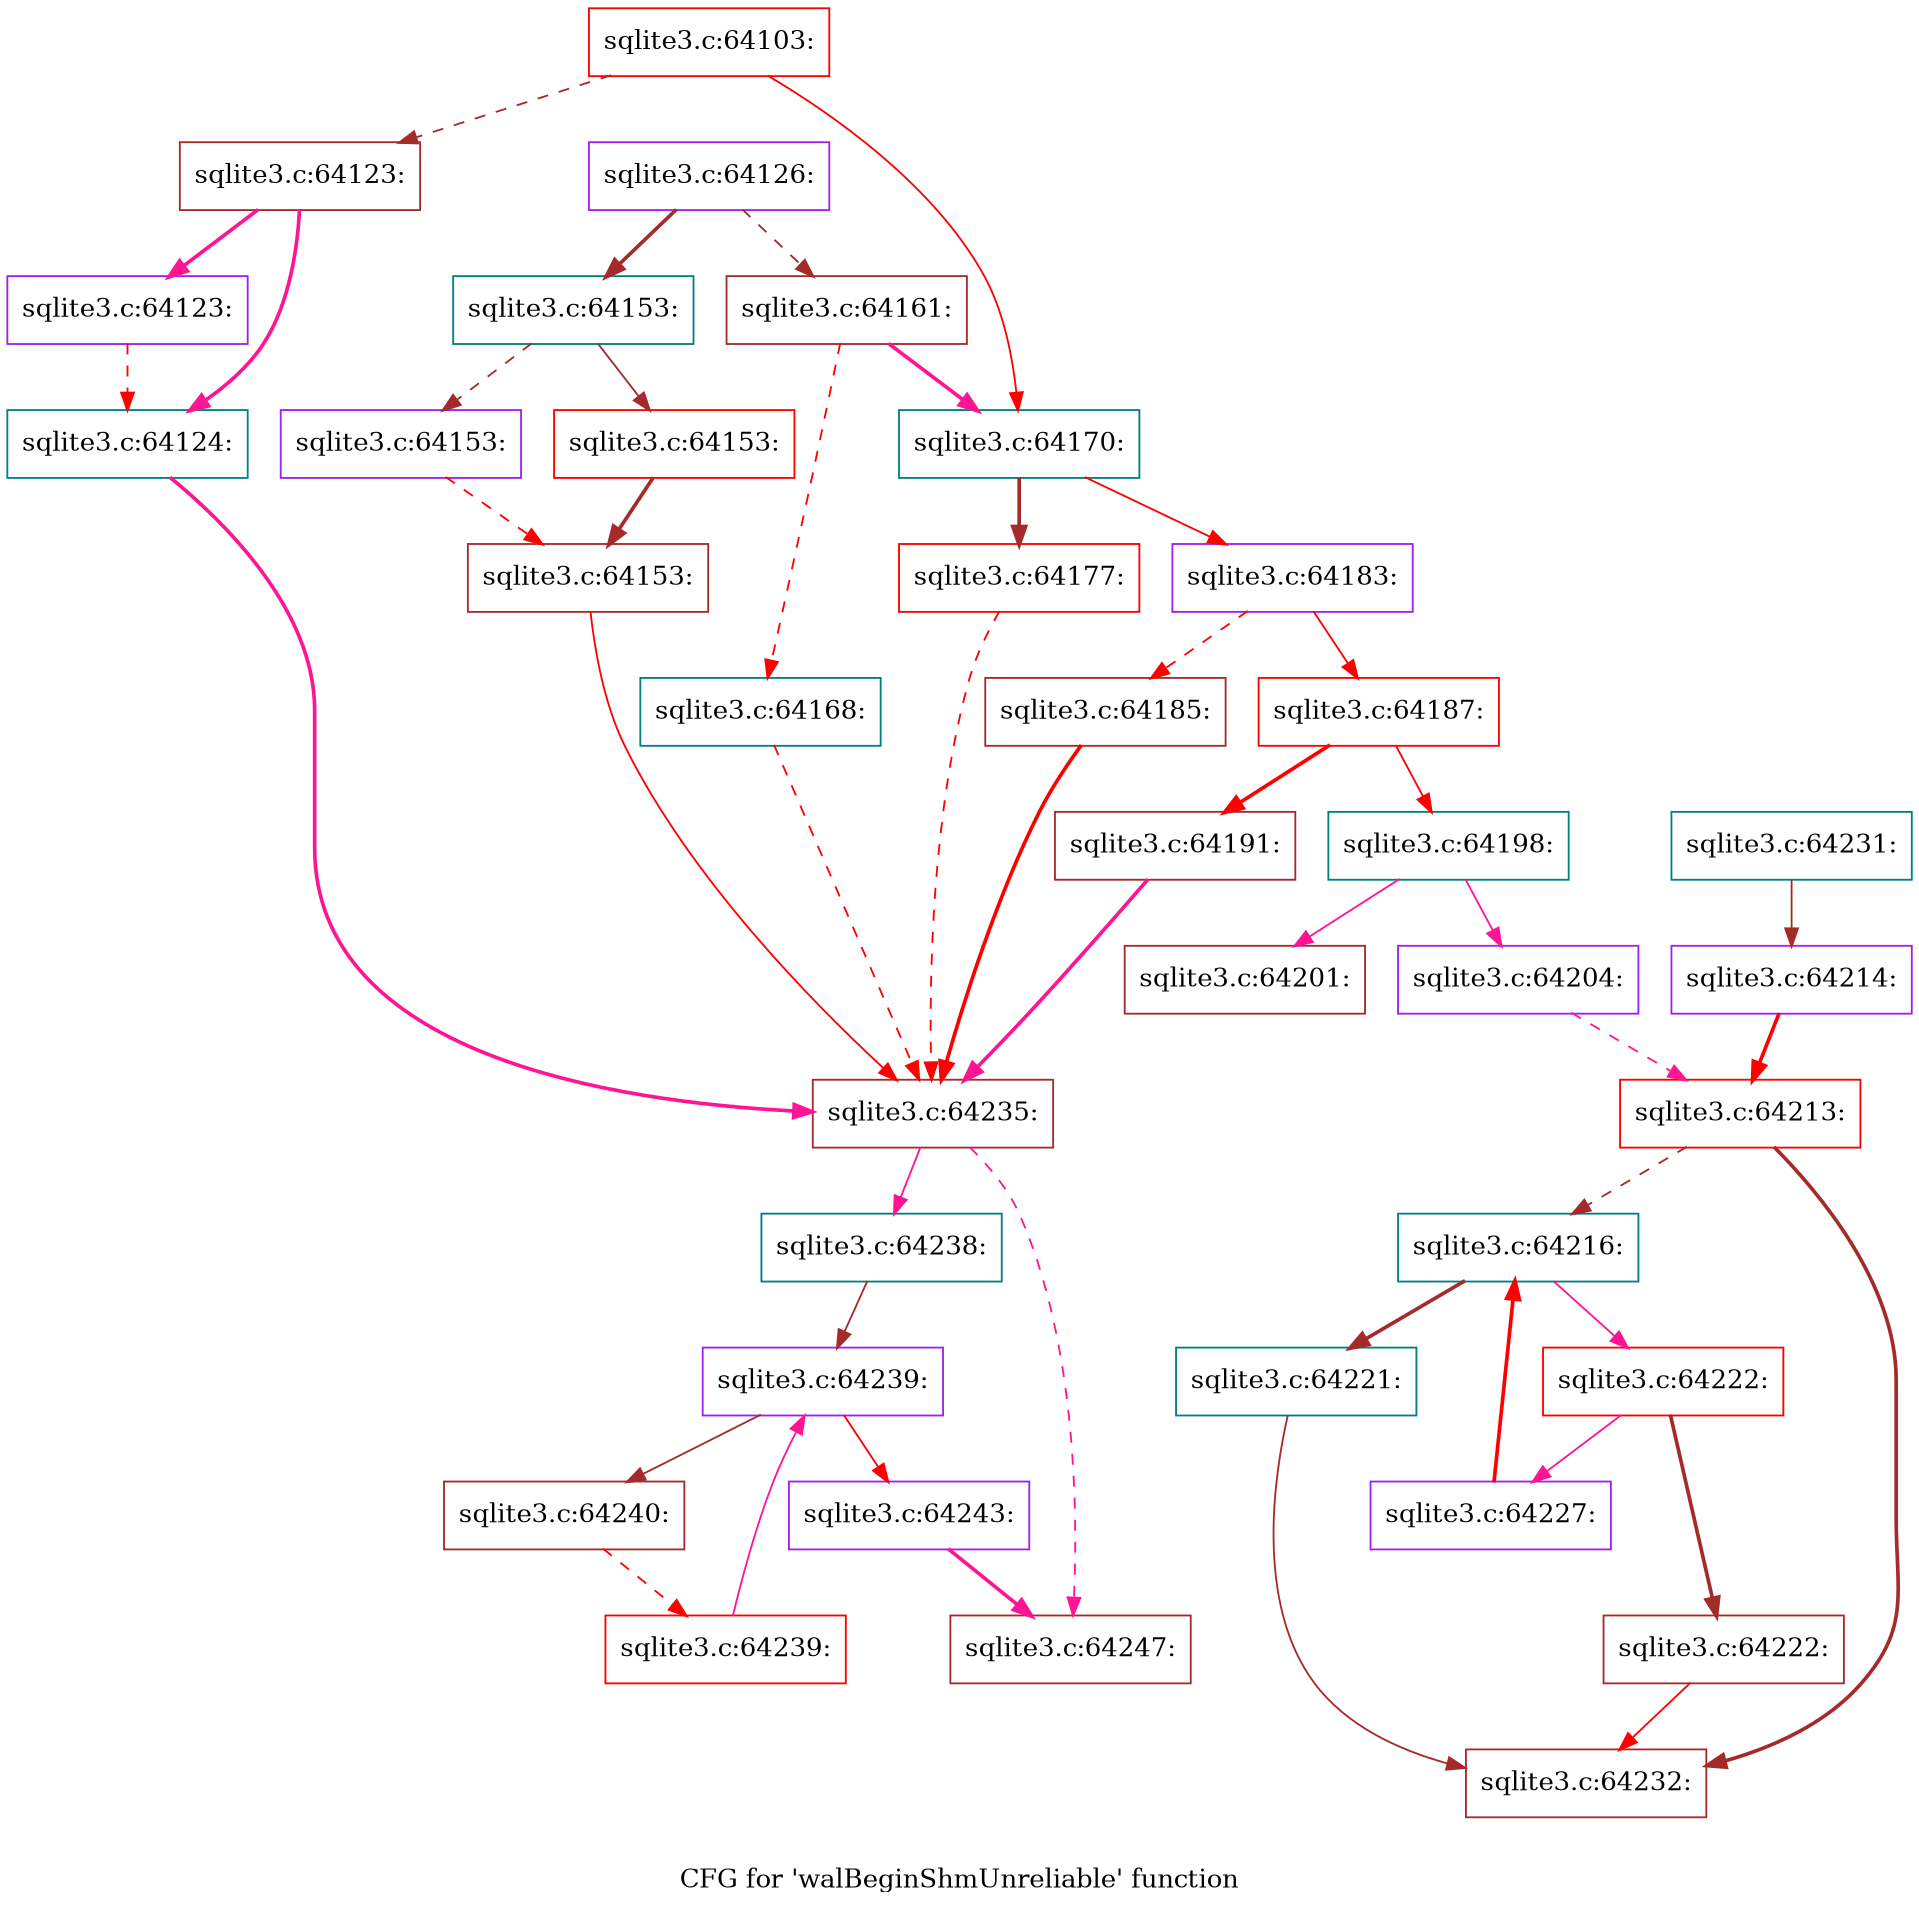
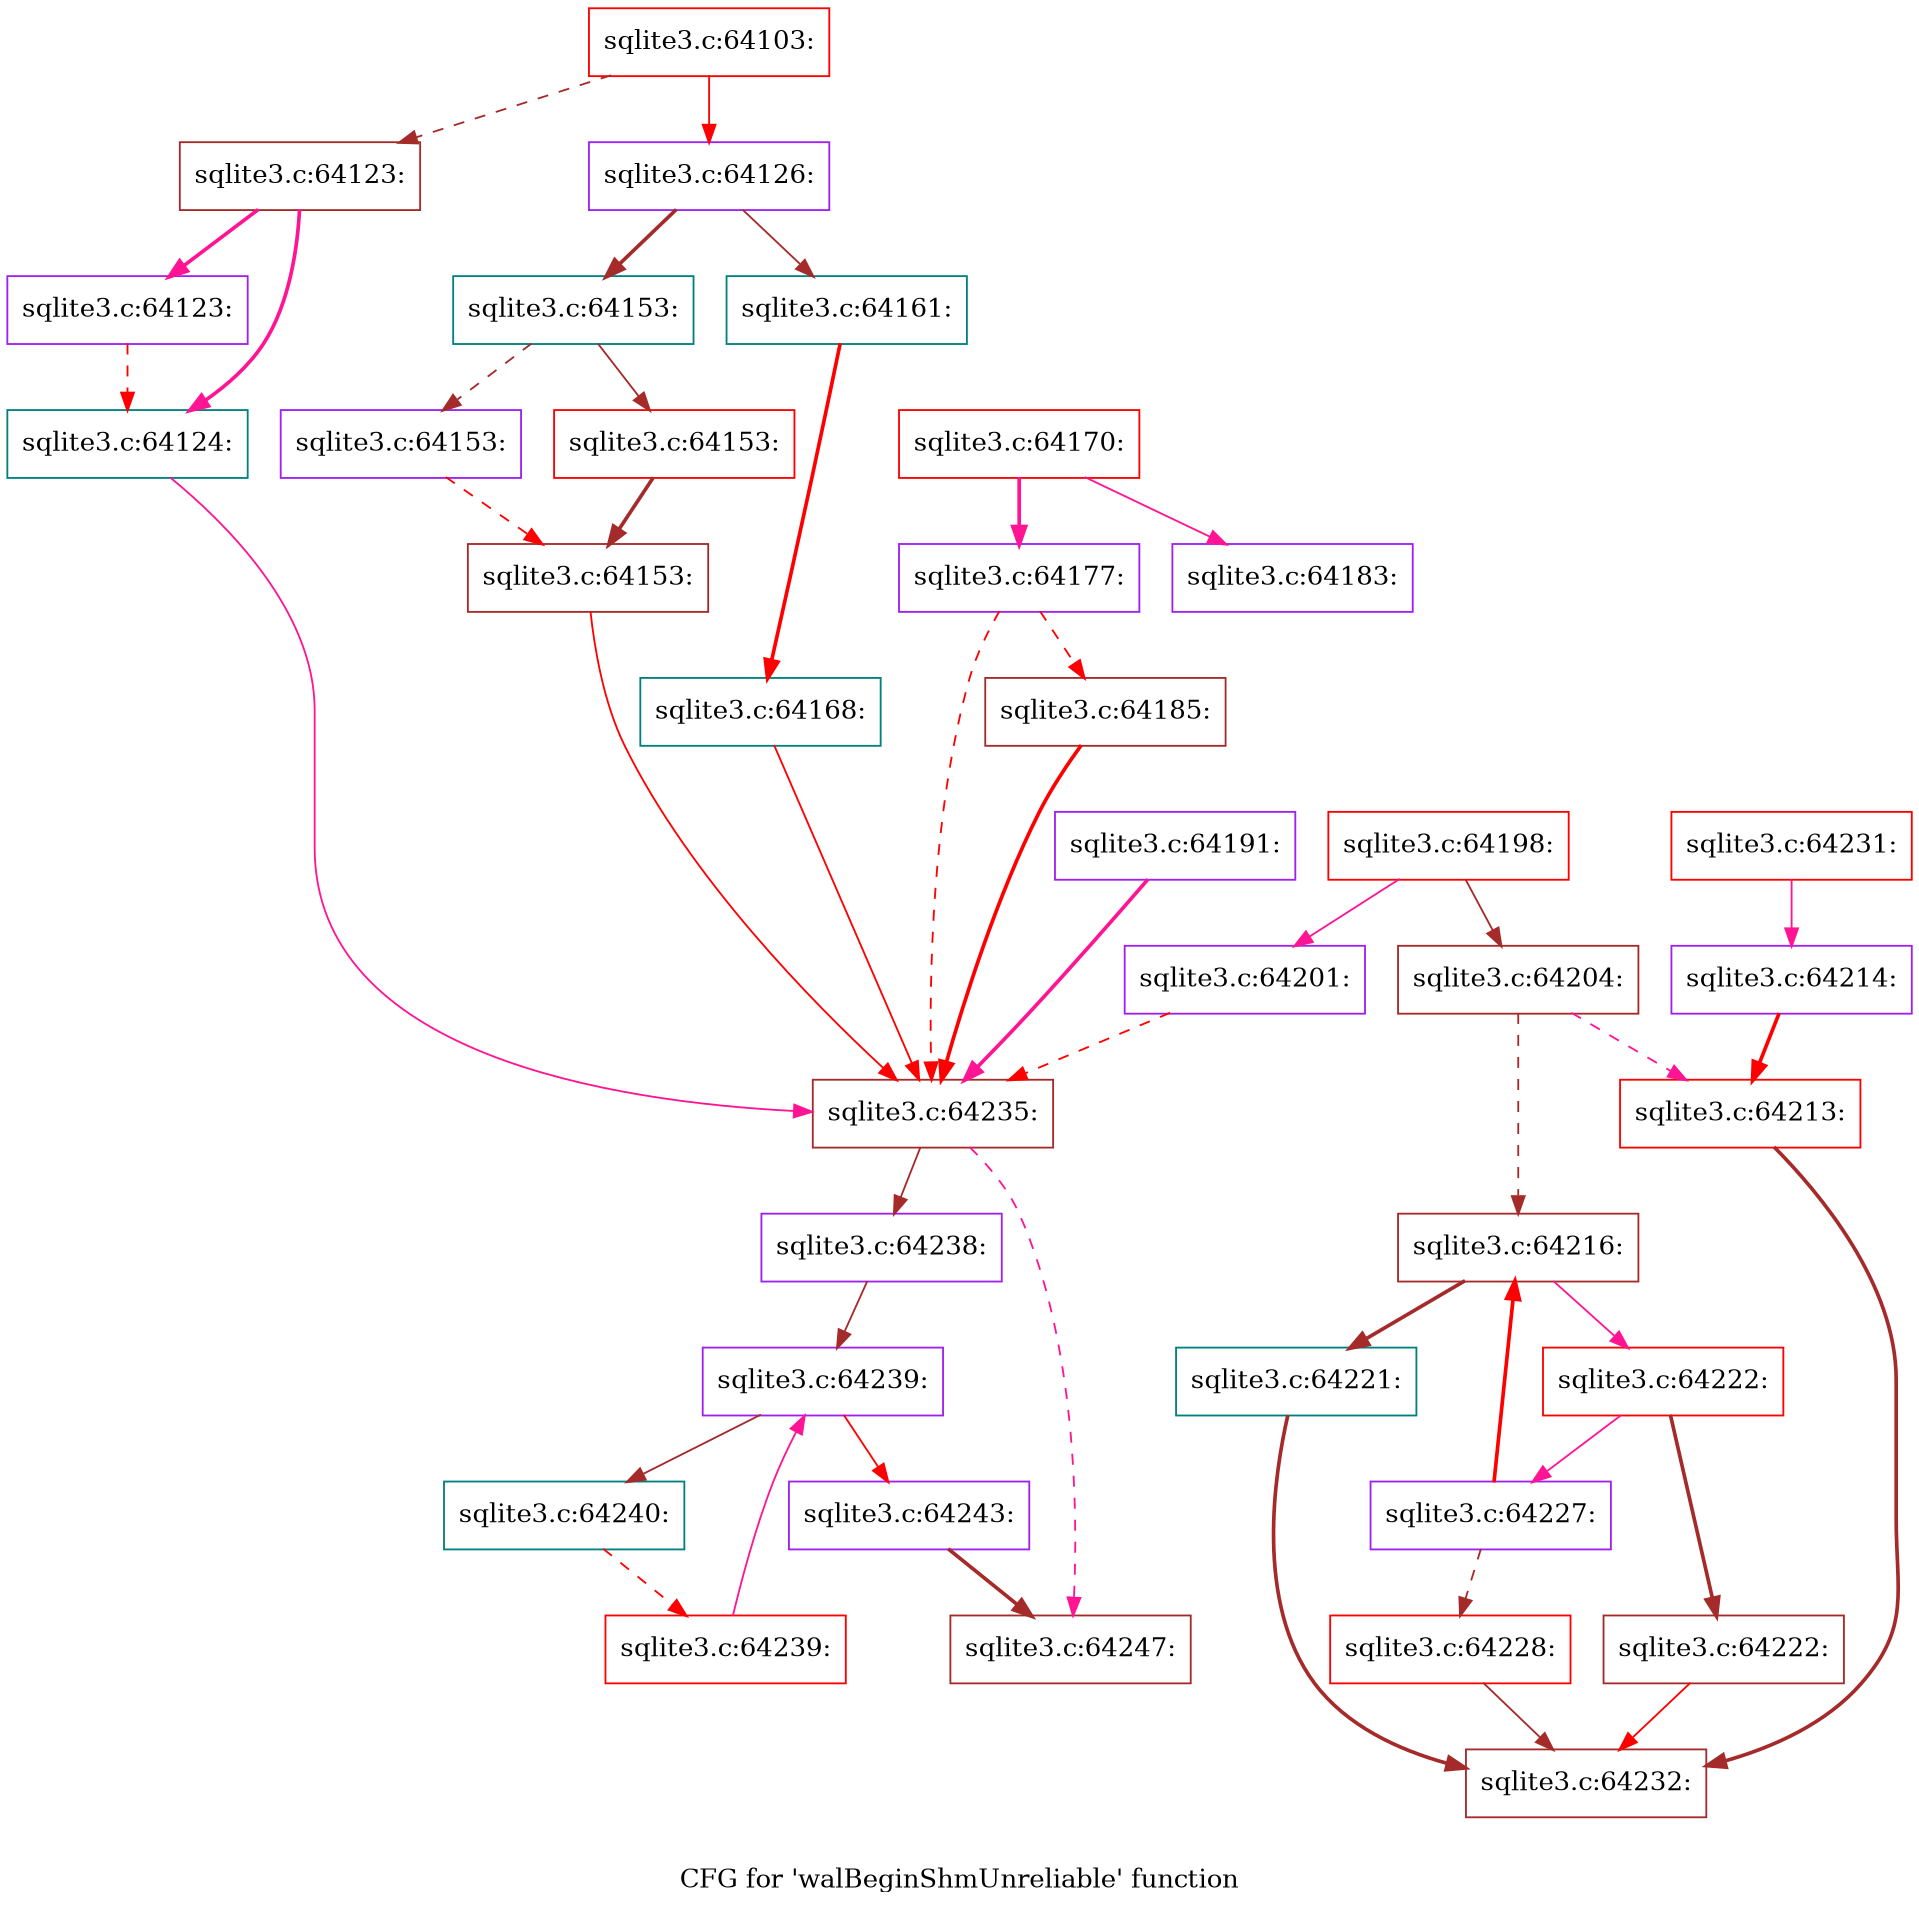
edge "sqlite3.c:64103:" -> "sqlite3.c:64170:": now "sqlite3.c:64103:" -> "sqlite3.c:64126:"
edge "sqlite3.c:64126:" -> "sqlite3.c:64161:": style dashed -> solid
node "sqlite3.c:64161:": color brown -> teal
edge "sqlite3.c:64161:" -> "sqlite3.c:64170:": removed
node "sqlite3.c:64170:": color teal -> red
edge "sqlite3.c:64161:" -> "sqlite3.c:64168:": style dashed -> bold
edge "sqlite3.c:64170:" -> "sqlite3.c:64177:": color brown -> deeppink
edge "sqlite3.c:64170:" -> "sqlite3.c:64183:": color red -> deeppink
node "sqlite3.c:64177:": color red -> purple
edge "sqlite3.c:64183:" -> "sqlite3.c:64185:": now "sqlite3.c:64177:" -> "sqlite3.c:64185:"
node "sqlite3.c:64187:": removed
node "sqlite3.c:64191:": color brown -> purple
node "sqlite3.c:64198:": color teal -> red
node "sqlite3.c:64231:": color teal -> red
edge "sqlite3.c:64168:" -> "sqlite3.c:64235:": style dashed -> solid
edge "sqlite3.c:64231:" -> "sqlite3.c:64214:": color brown -> deeppink
edge "sqlite3.c:64198:" -> "sqlite3.c:64204:": color deeppink -> brown
edge "sqlite3.c:64124:" -> "sqlite3.c:64235:": style bold -> solid
node "sqlite3.c:64201:": color brown -> purple
node "sqlite3.c:64204:": color purple -> brown
edge "sqlite3.c:64201:" -> "sqlite3.c:64235:": added
edge "sqlite3.c:64235:" -> "sqlite3.c:64238:": color deeppink -> brown
edge "sqlite3.c:64213:" -> "sqlite3.c:64216:": now "sqlite3.c:64204:" -> "sqlite3.c:64216:"
node "sqlite3.c:64238:": color teal -> purple
node "sqlite3.c:64216:": color teal -> brown
node "sqlite3.c:64240:": color brown -> teal
edge "sqlite3.c:64243:" -> "sqlite3.c:64247:": color deeppink -> brown
edge "sqlite3.c:64221:" -> "sqlite3.c:64232:": style solid -> bold
node "sqlite3.c:64228:": added
